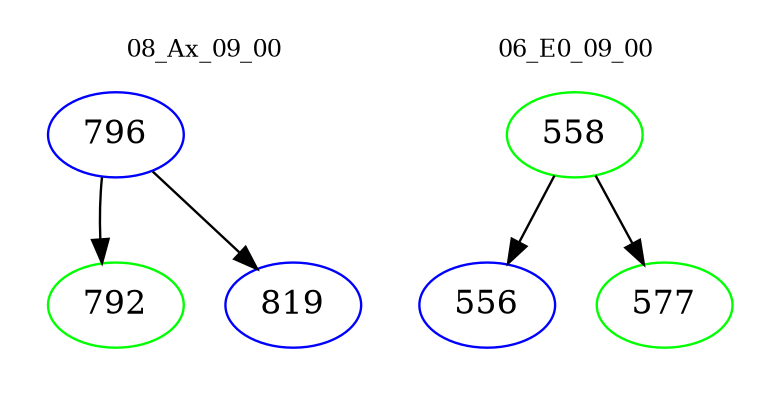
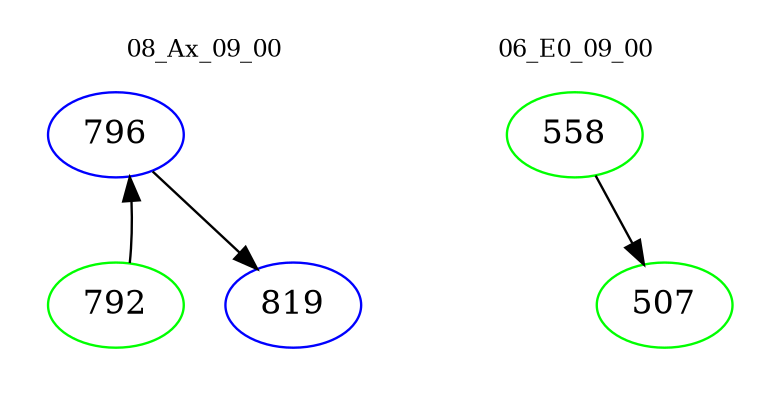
edge "796" -> "792": reversed
node "556": removed
node "577": label "577" -> "507"
